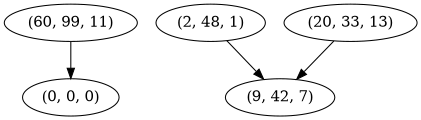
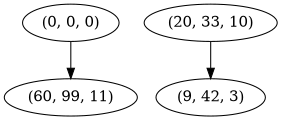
node "(2, 48, 1)": removed
node "(20, 33, 13)": label "(20, 33, 13)" -> "(20, 33, 10)"
edge "(60, 99, 11)" -> "(0, 0, 0)": reversed
node "(9, 42, 7)": label "(9, 42, 7)" -> "(9, 42, 3)"
